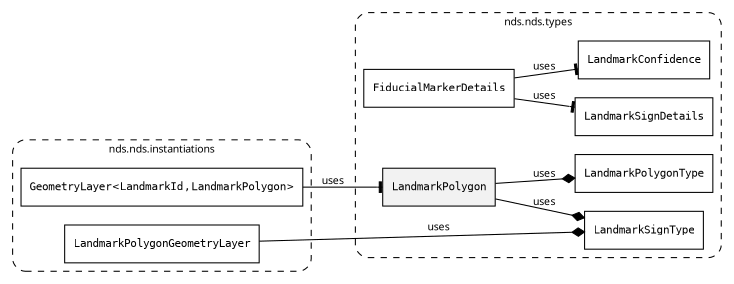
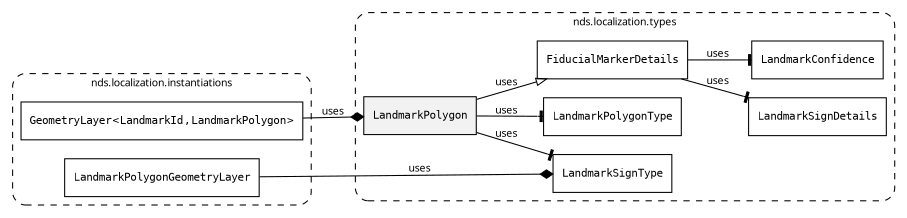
cluster "nds.nds.types": label "nds.nds.types" -> "nds.localization.types"
edge "LandmarkPolygon" -> "FiducialMarkerDetails": added, label "uses"
cluster "nds.nds.instantiations": label "nds.nds.instantiations" -> "nds.localization.instantiations"
edge "LandmarkPolygon" -> "LandmarkPolygonType": arrowhead diamond -> tee
edge "GeometryLayer" -> "LandmarkPolygon": arrowhead tee -> diamond
edge "LandmarkPolygon" -> "LandmarkSignType": arrowhead diamond -> tee
